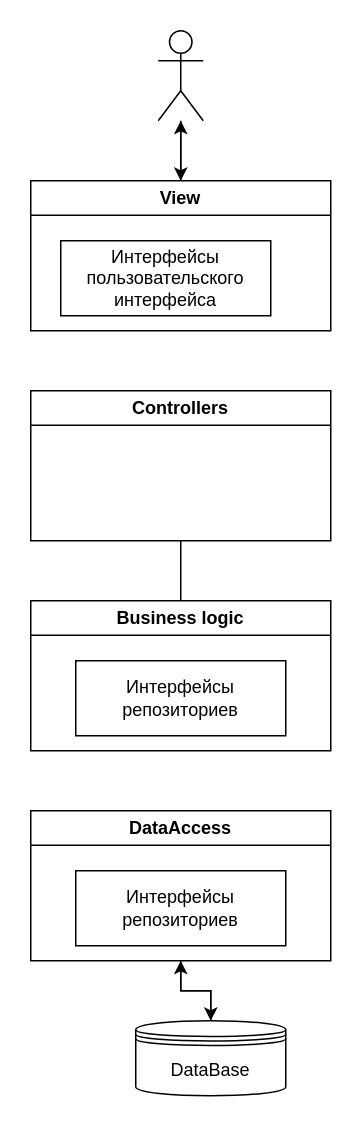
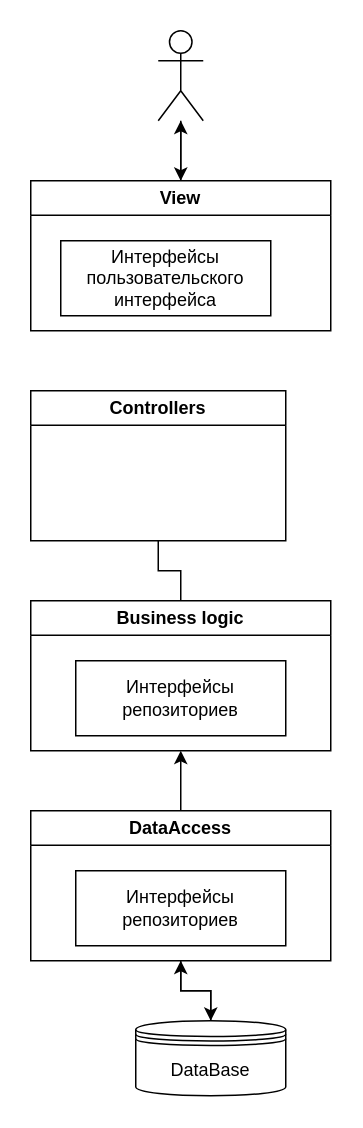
node "Controllers": size 300x150 -> 255x150
edge "DataAccess" -> "Business logic": added
